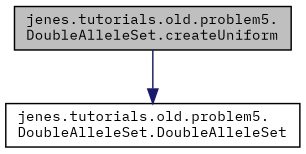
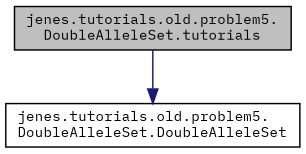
node "jenes.tutorials.old.problem5. DoubleAlleleSet.createUniform": label "jenes.tutorials.old.problem5. DoubleAlleleSet.createUniform" -> "jenes.tutorials.old.problem5. DoubleAlleleSet.tutorials"
